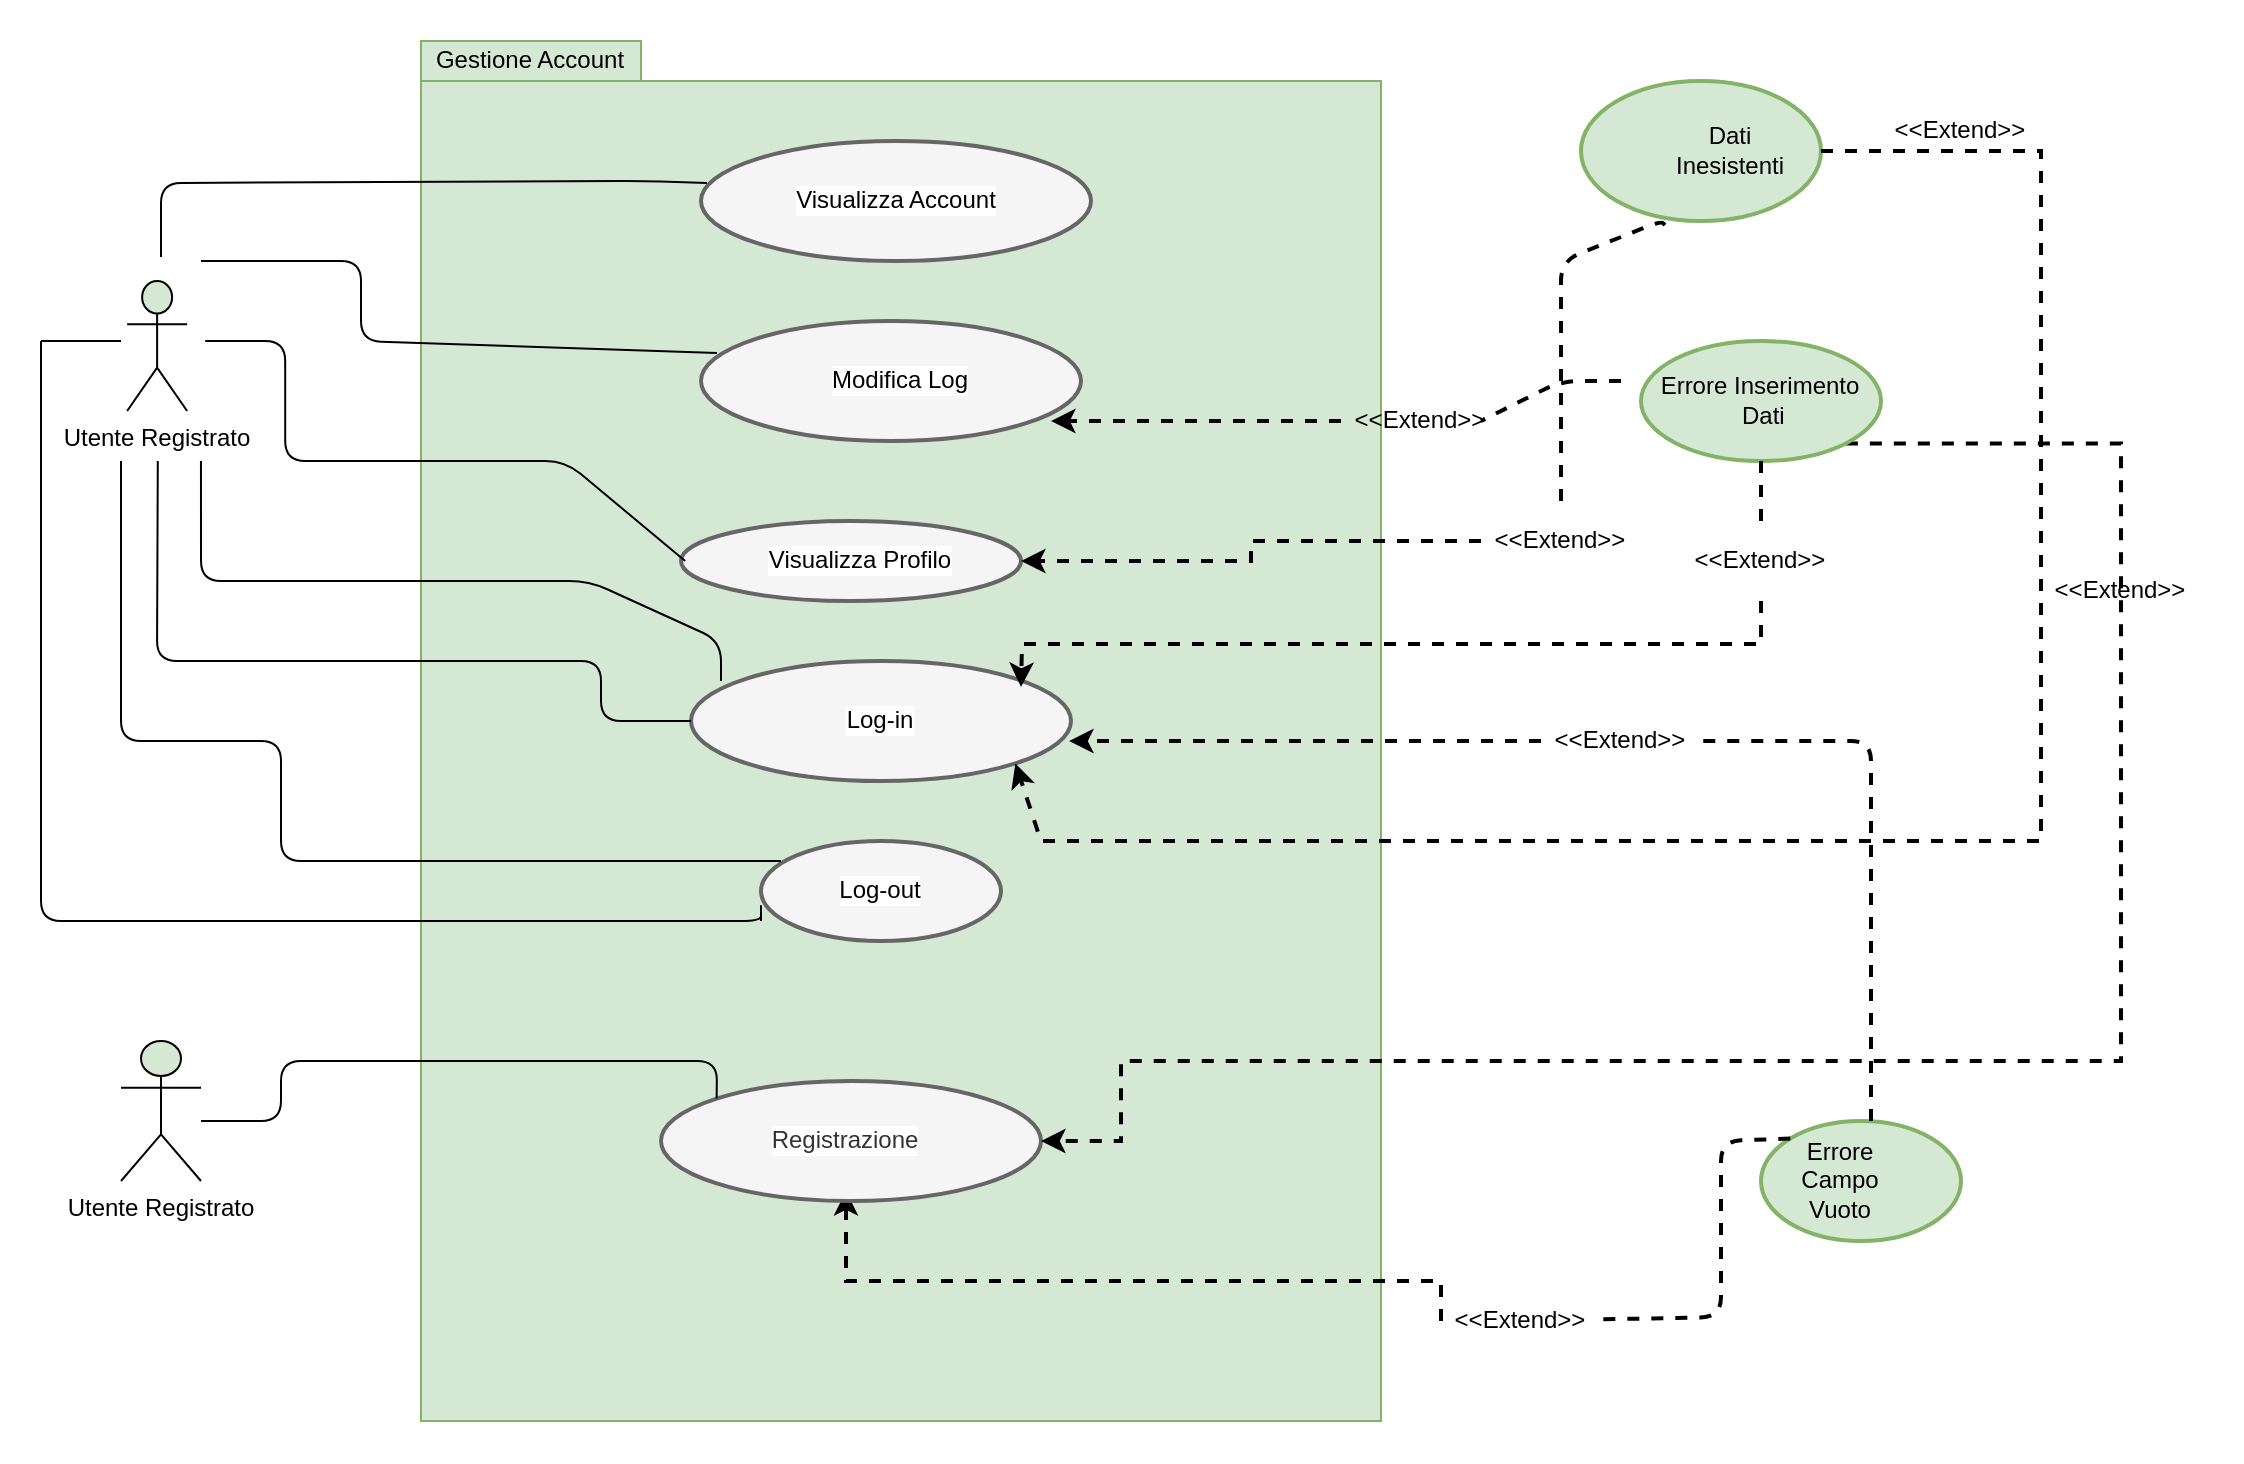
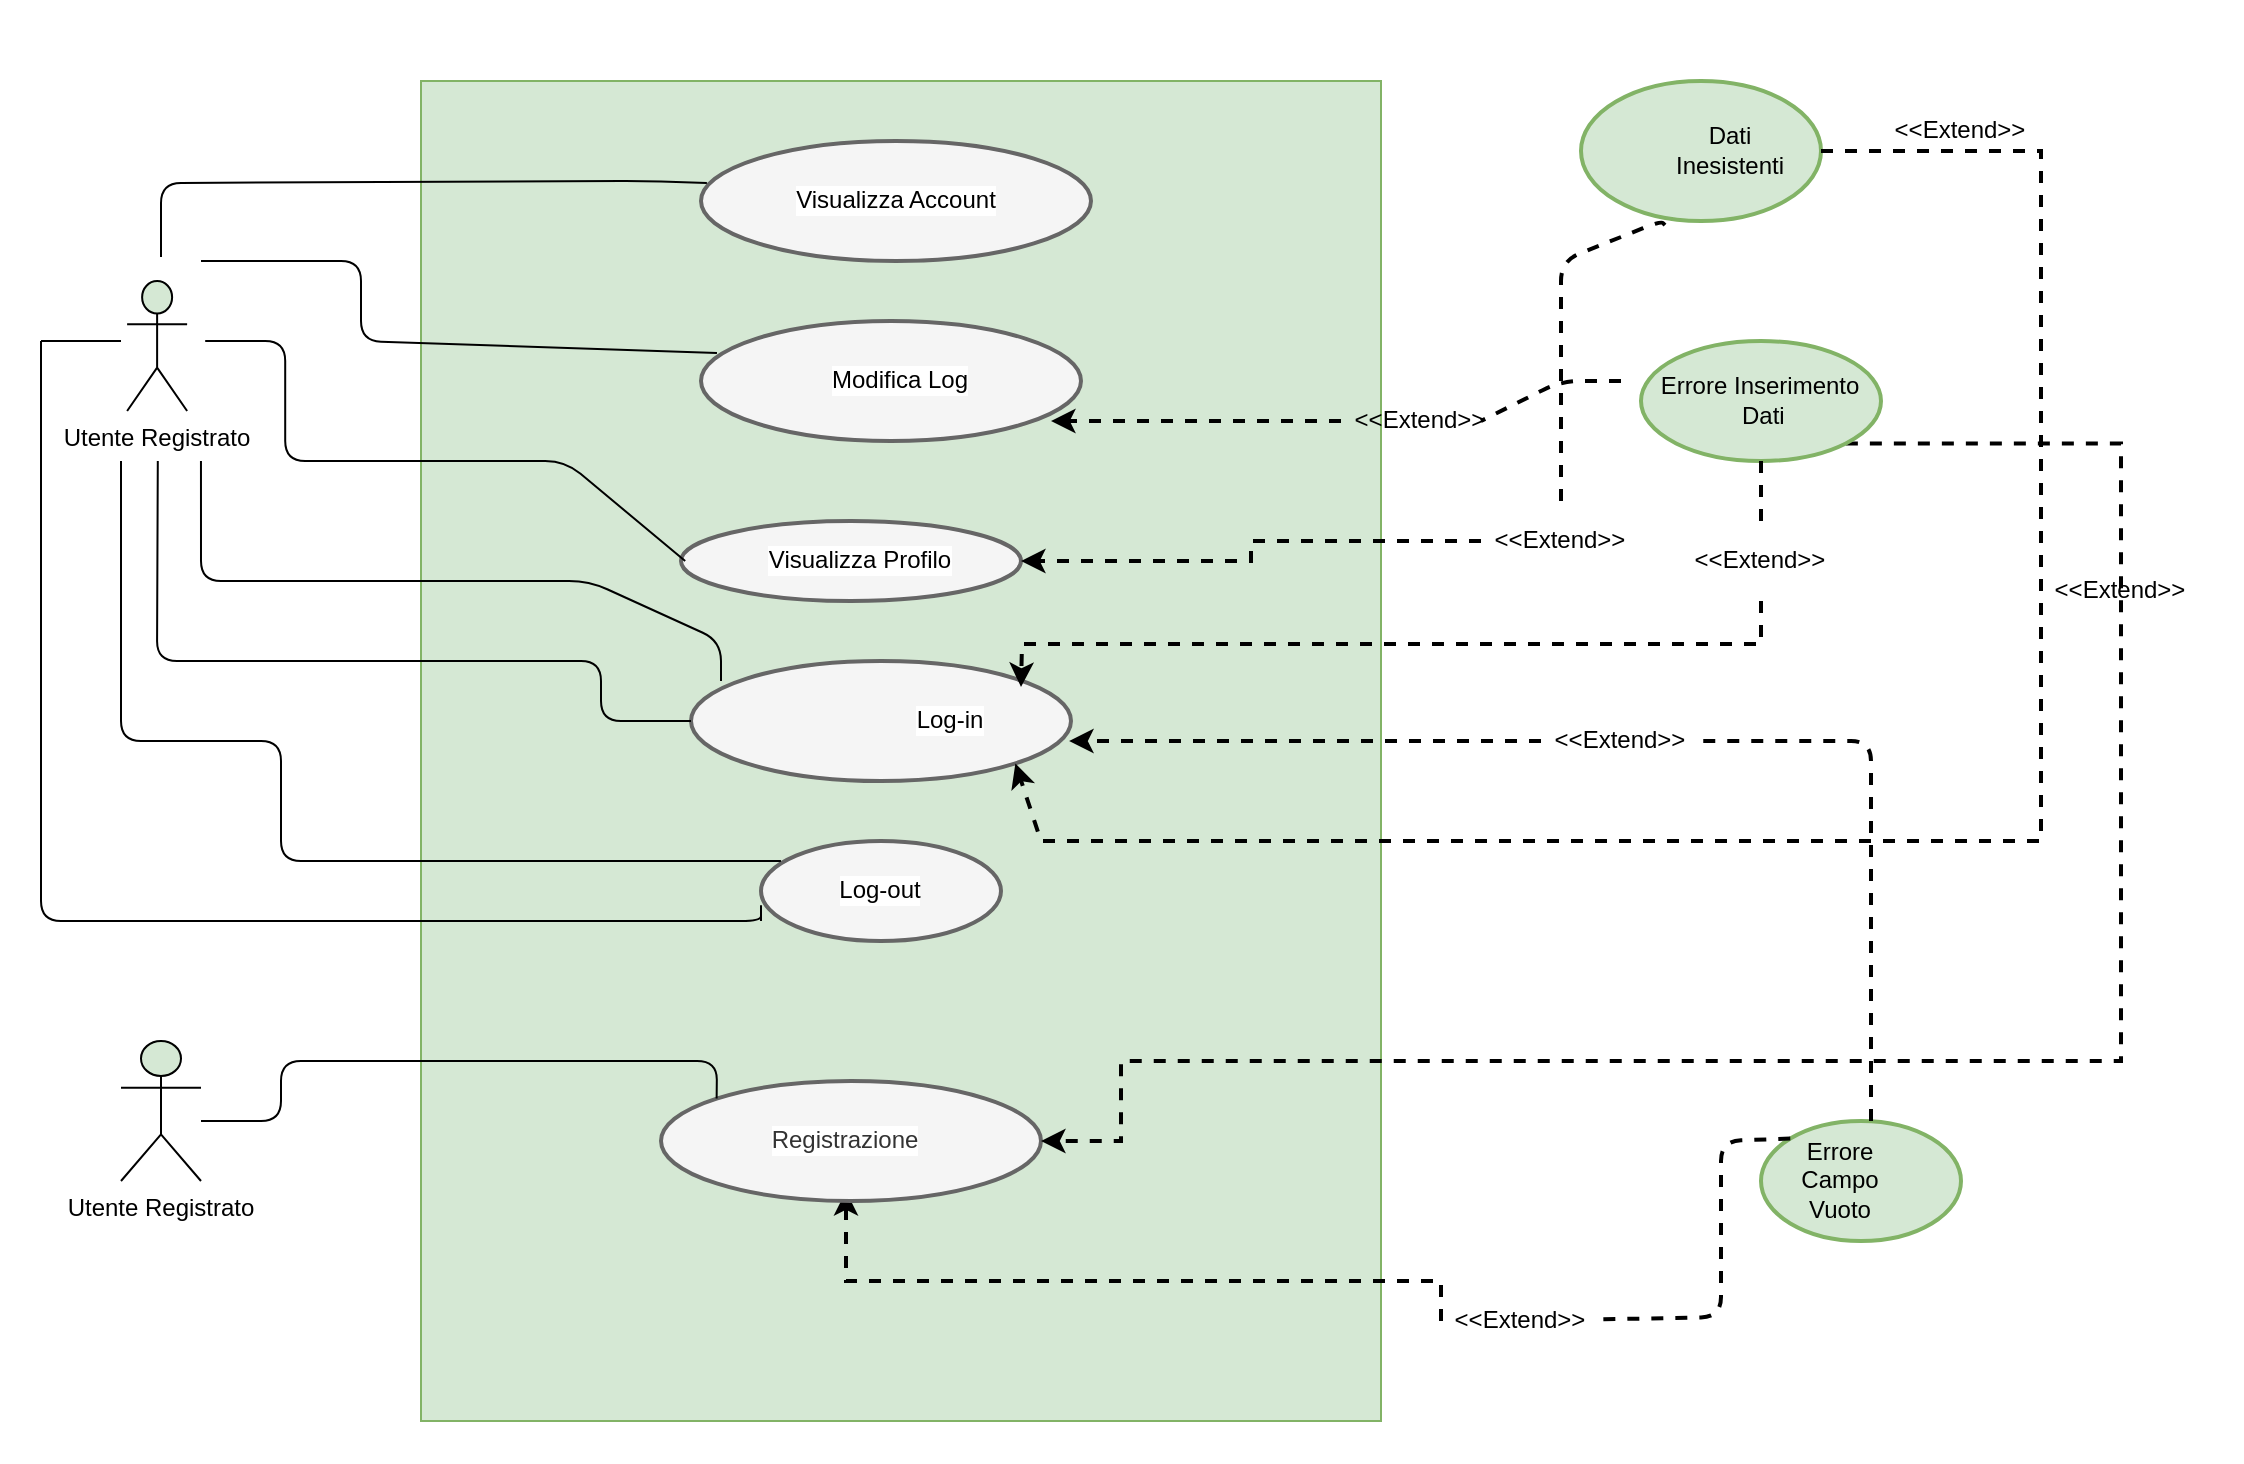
node "Gestione Account": removed
node "Log-in": moved (881, 721) -> (951, 721)
